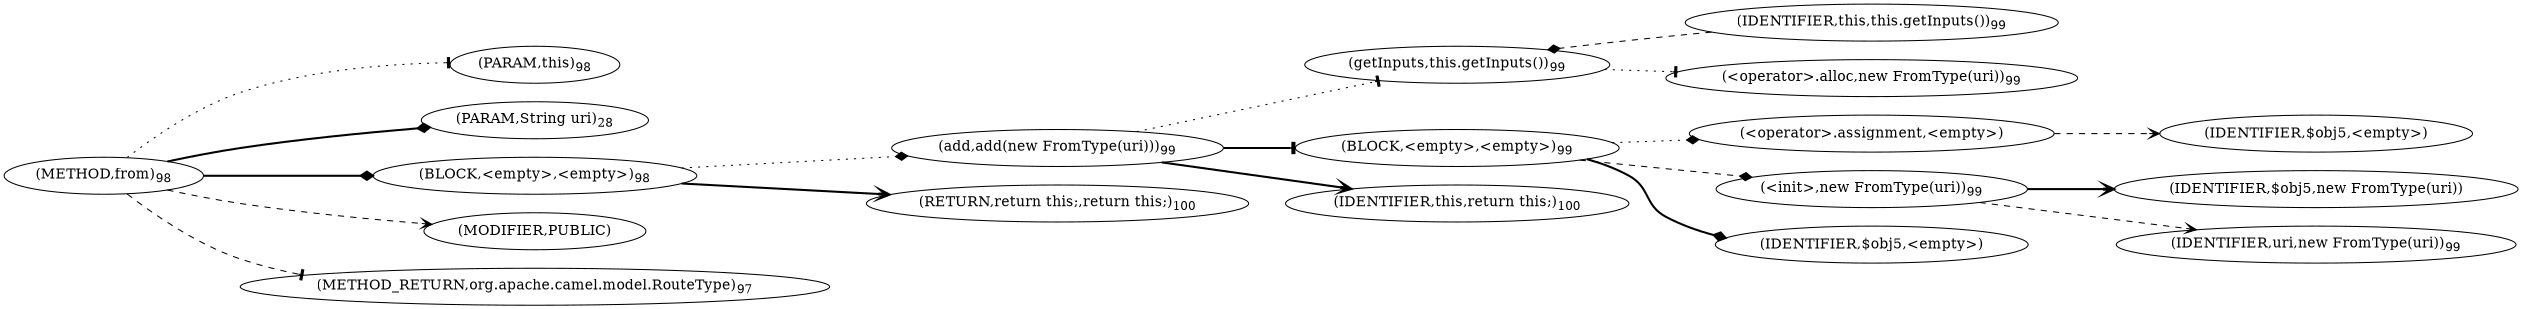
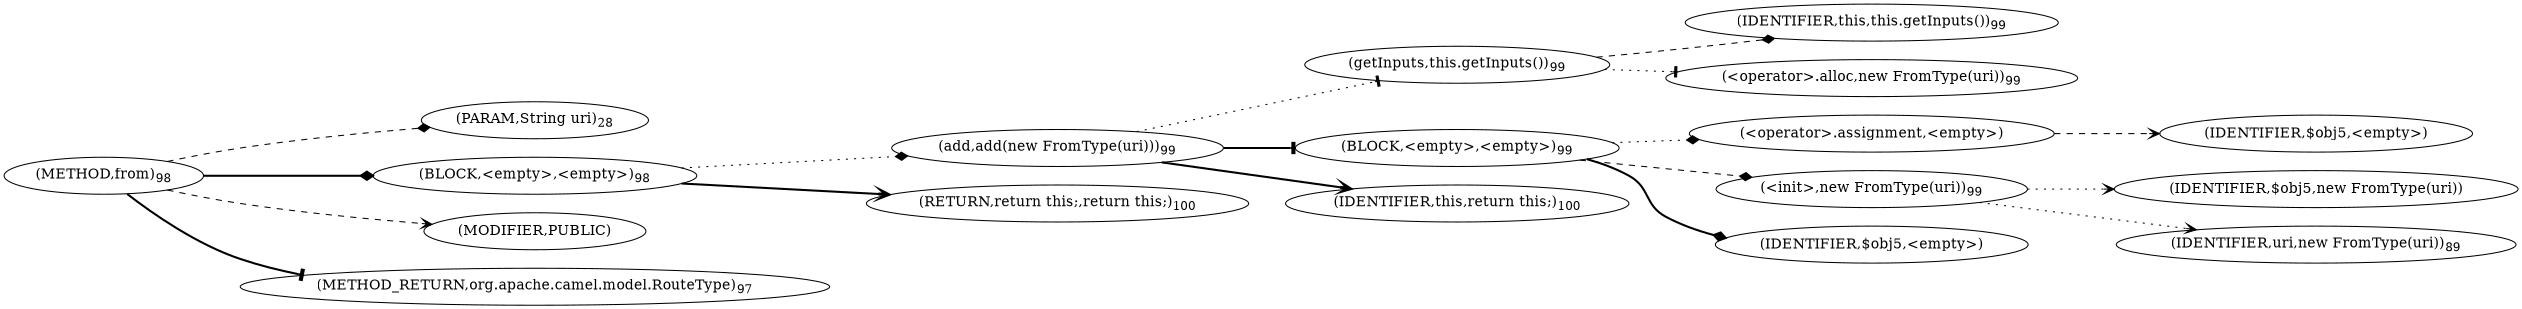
edge "(IDENTIFIER,this,this.getInputs())" -> "(getInputs,this.getInputs())": reversed
node "(PARAM,this)": removed
edge "(METHOD,from)" -> "(PARAM,String uri)": style bold -> dashed
edge "(<init>,new FromType(uri))" -> "(IDENTIFIER,$obj5,new FromType(uri))": style bold -> dotted
edge "(<init>,new FromType(uri))" -> "(IDENTIFIER,uri,new FromType(uri))": style dashed -> dotted
node "(IDENTIFIER,uri,new FromType(uri))": text "99" -> "89"
edge "(METHOD,from)" -> "(METHOD_RETURN,org.apache.camel.model.RouteType)": style dashed -> bold
